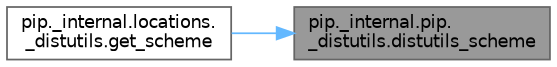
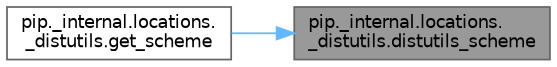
node "pip._internal.pip. _distutils.distutils_scheme": label "pip._internal.pip. _distutils.distutils_scheme" -> "pip._internal.locations. _distutils.distutils_scheme"
